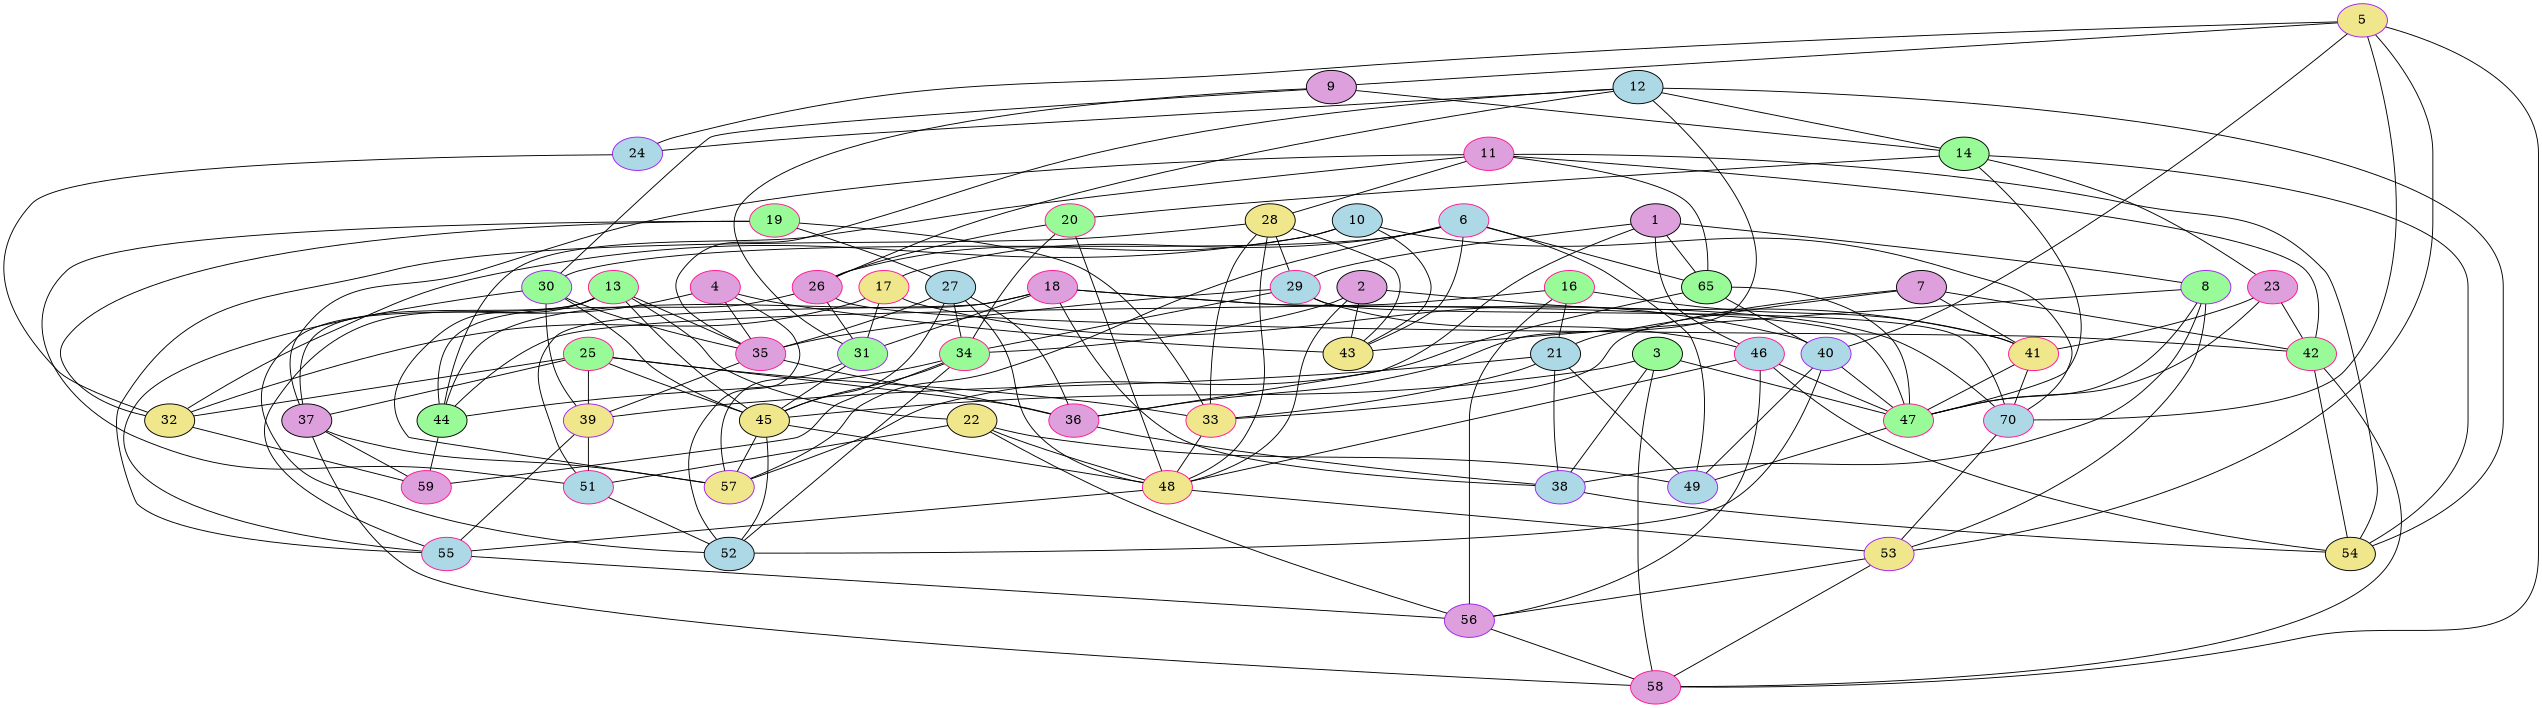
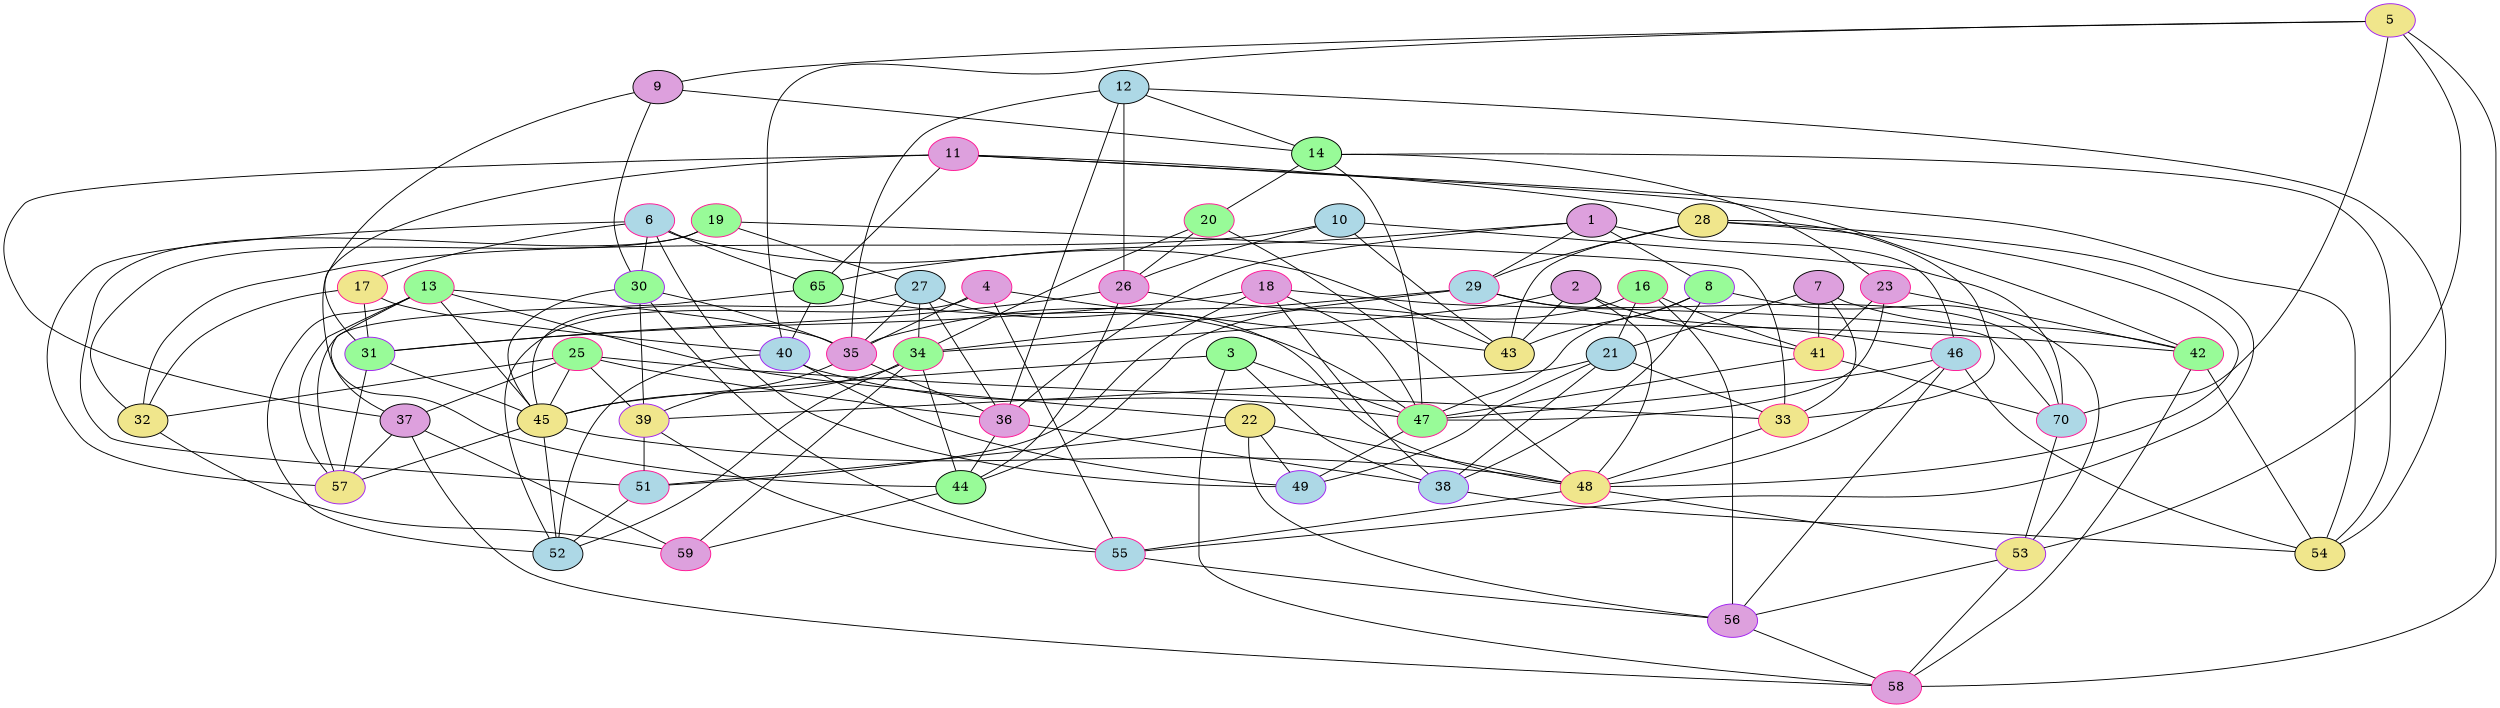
node "24": removed
edge "18" -- "44": now "36" -- "44"
